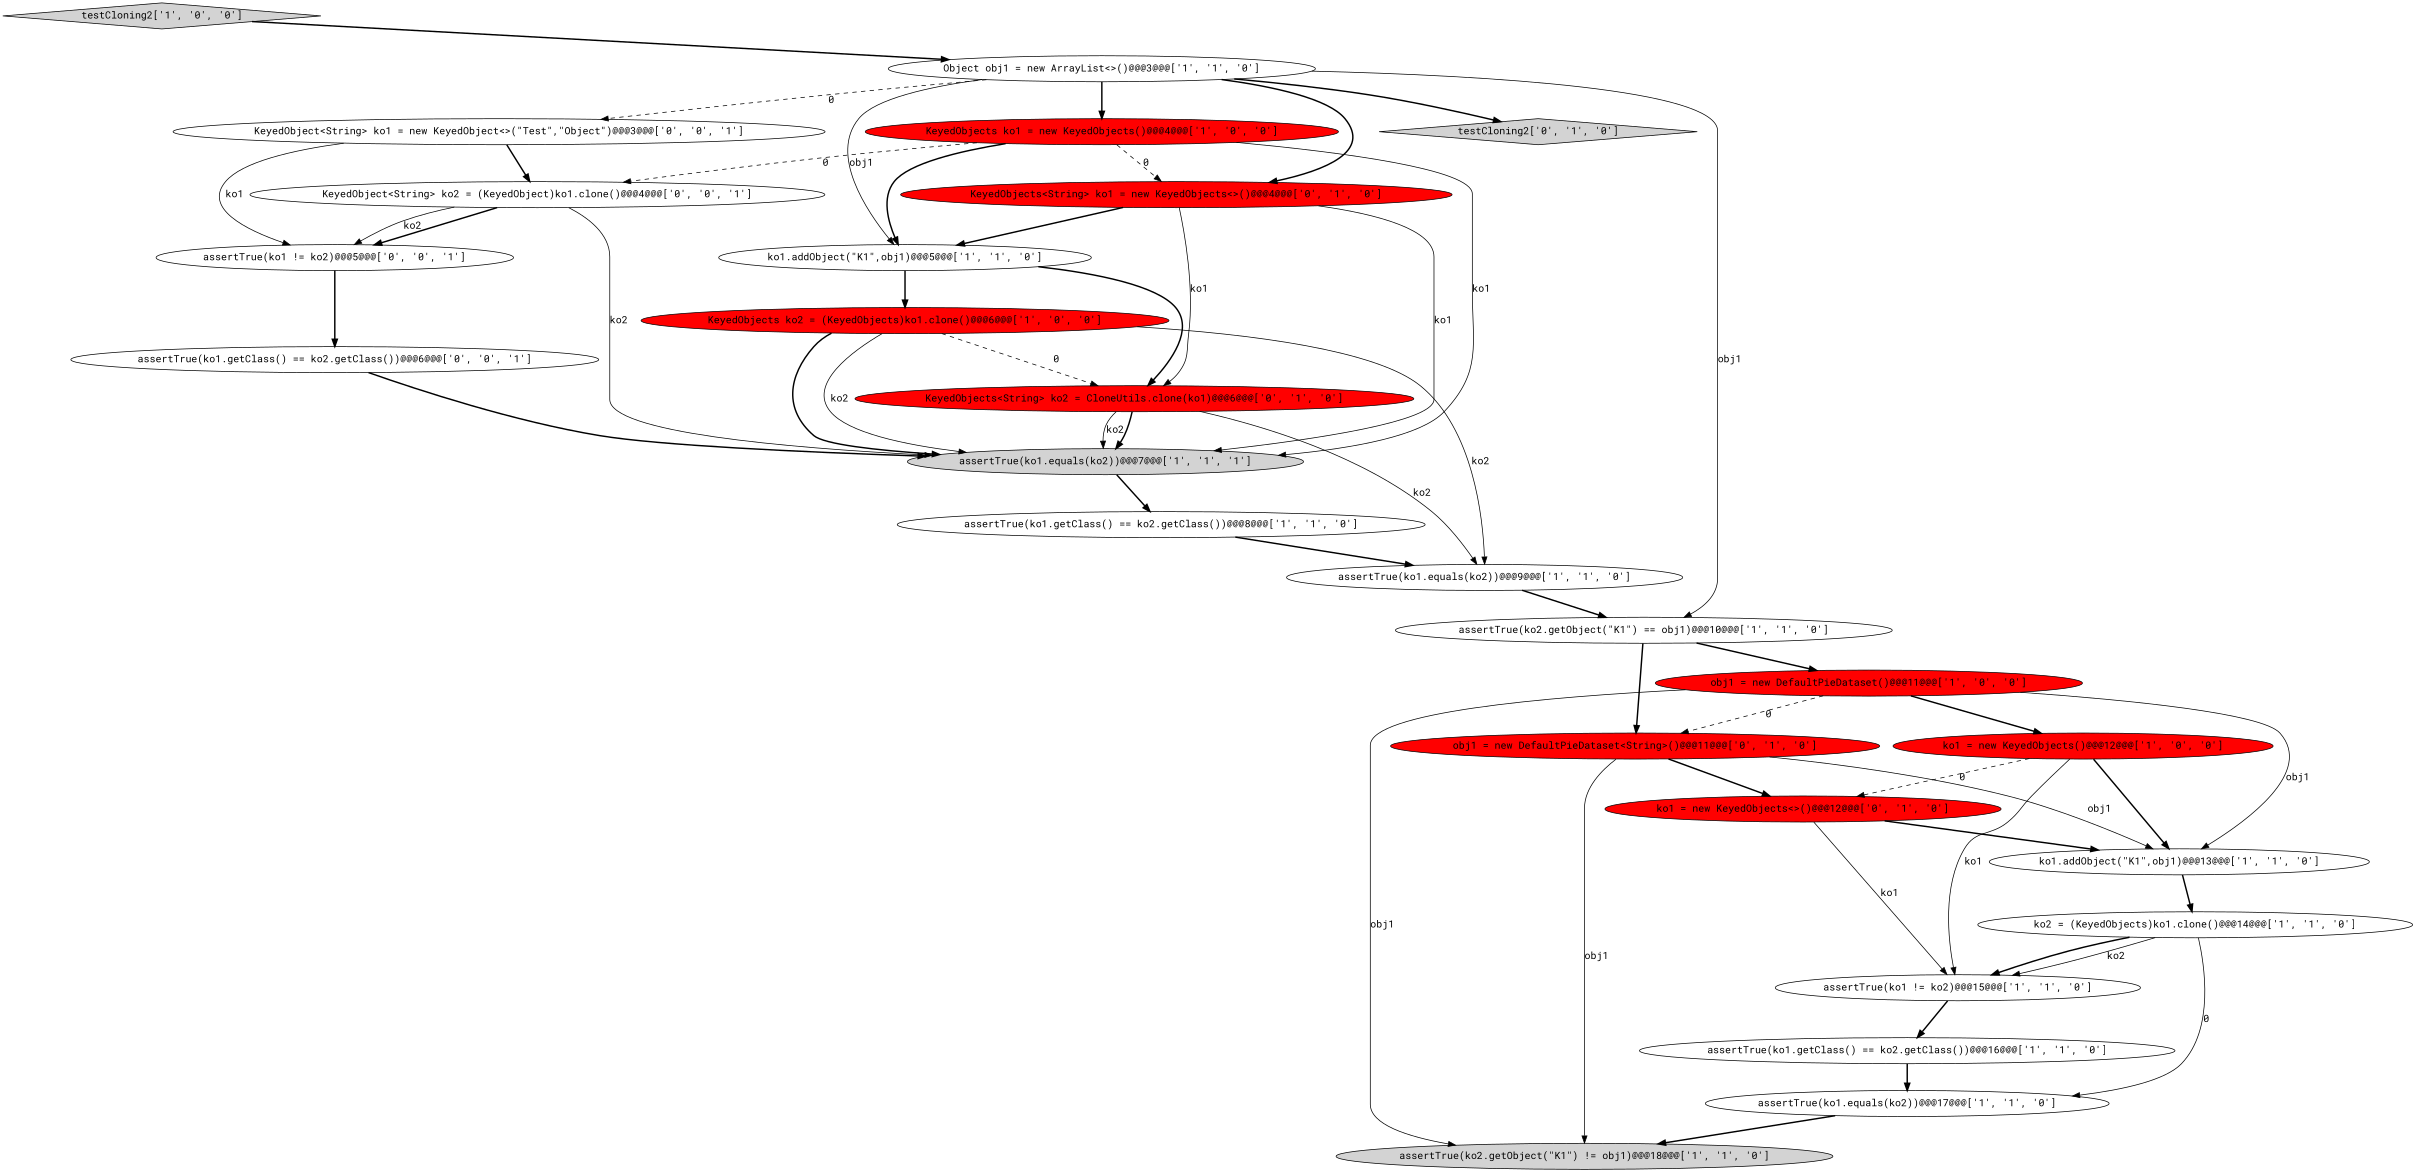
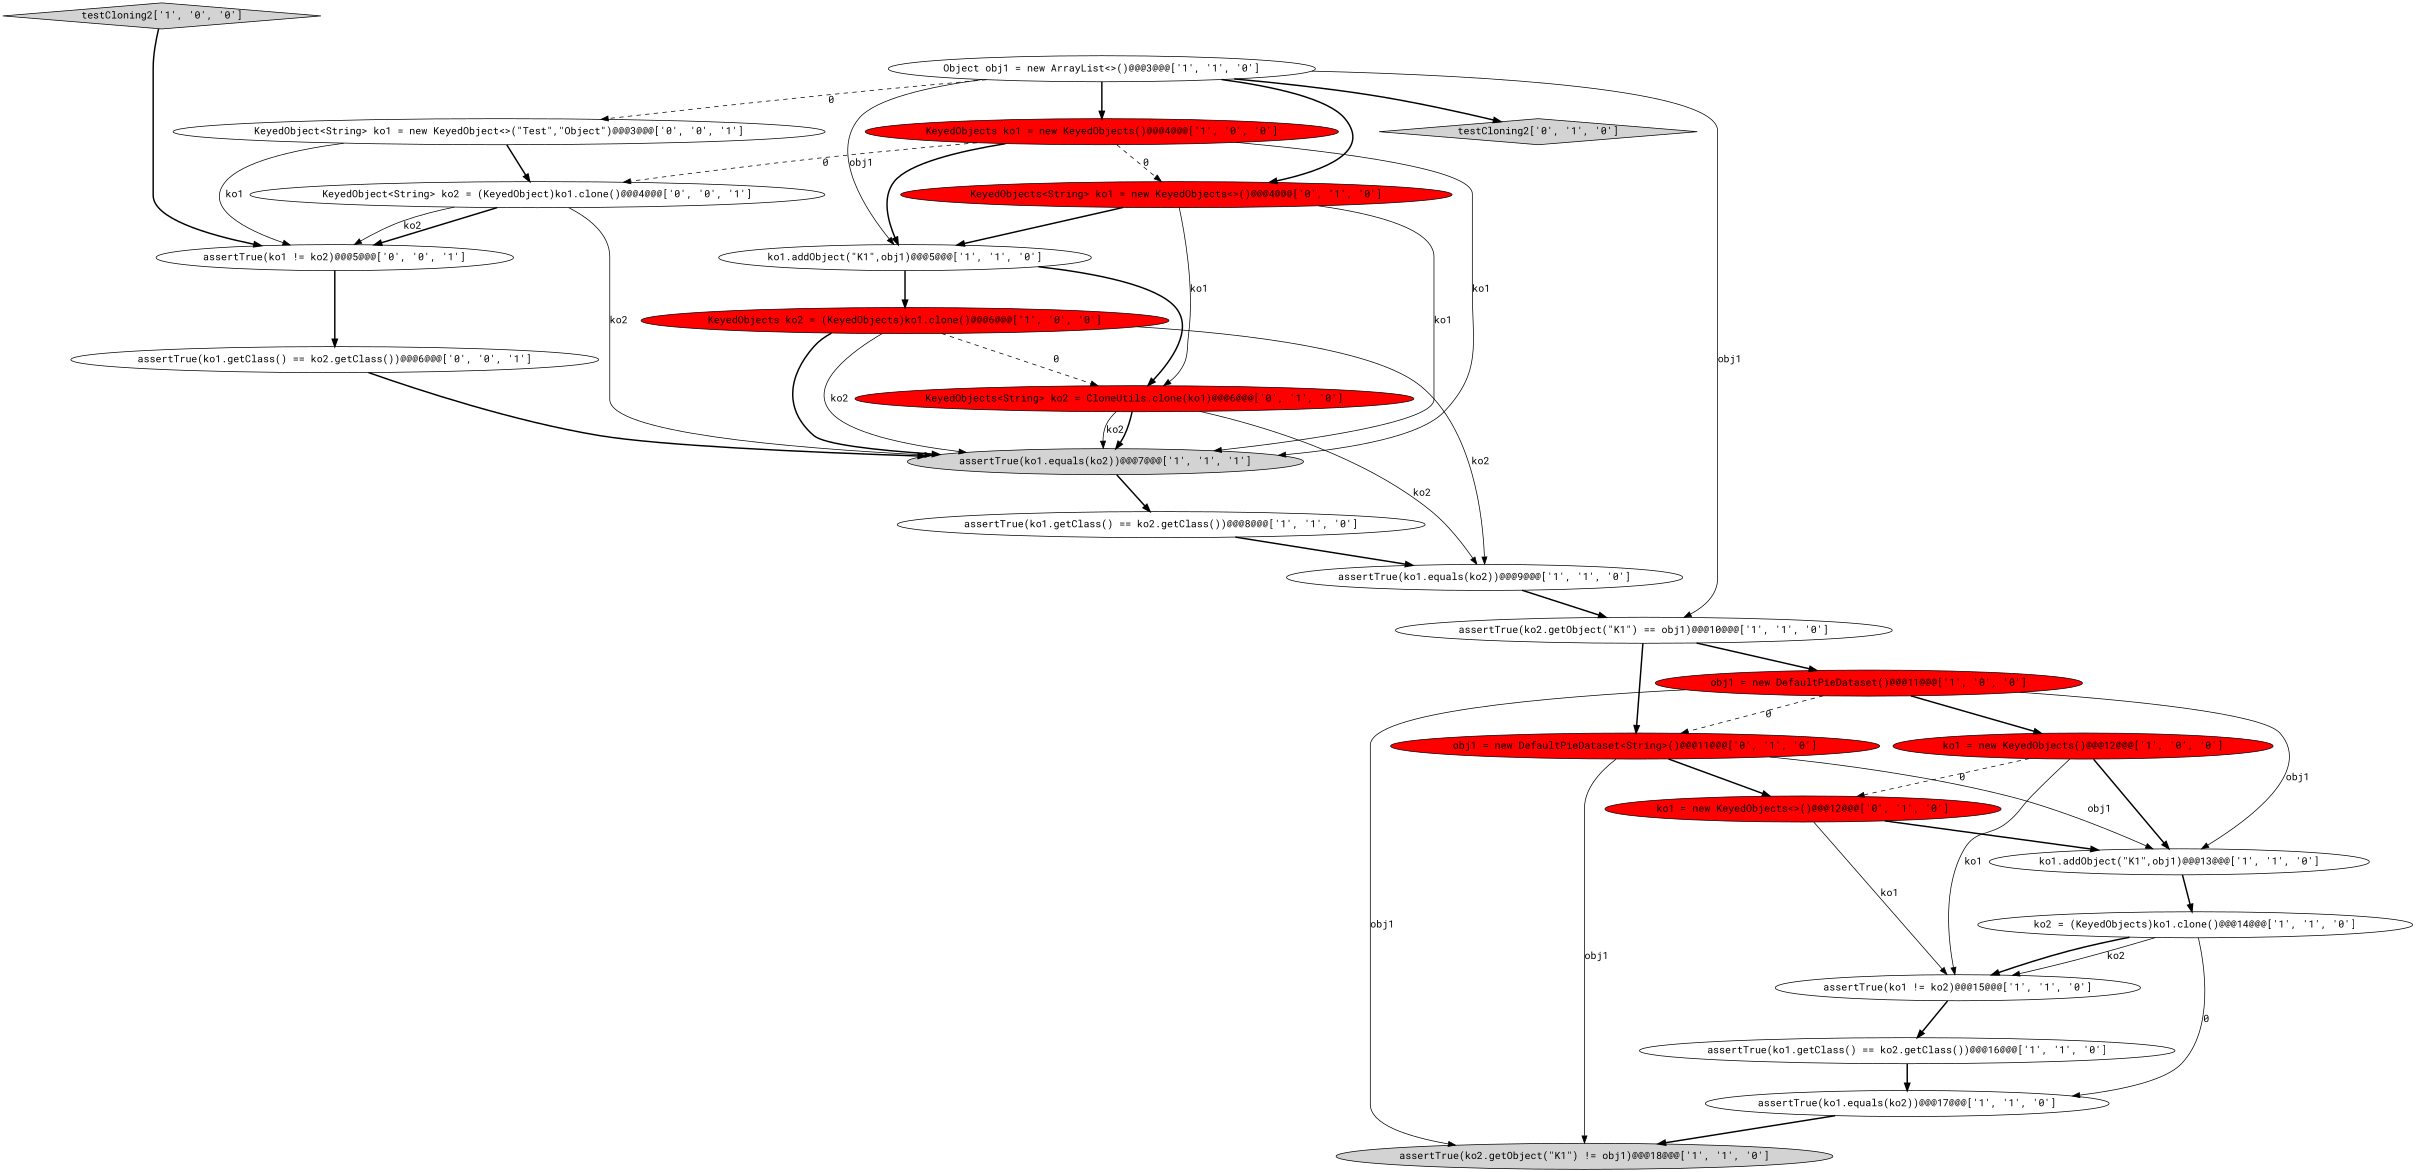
edge "testCloning2['1', '0', '0']" -> "Object obj1 = new ArrayList<>()@@@3@@@['1', '1', '0']": now "testCloning2['1', '0', '0']" -> "assertTrue(ko1 != ko2)@@@5@@@['0', '0', '1']"
